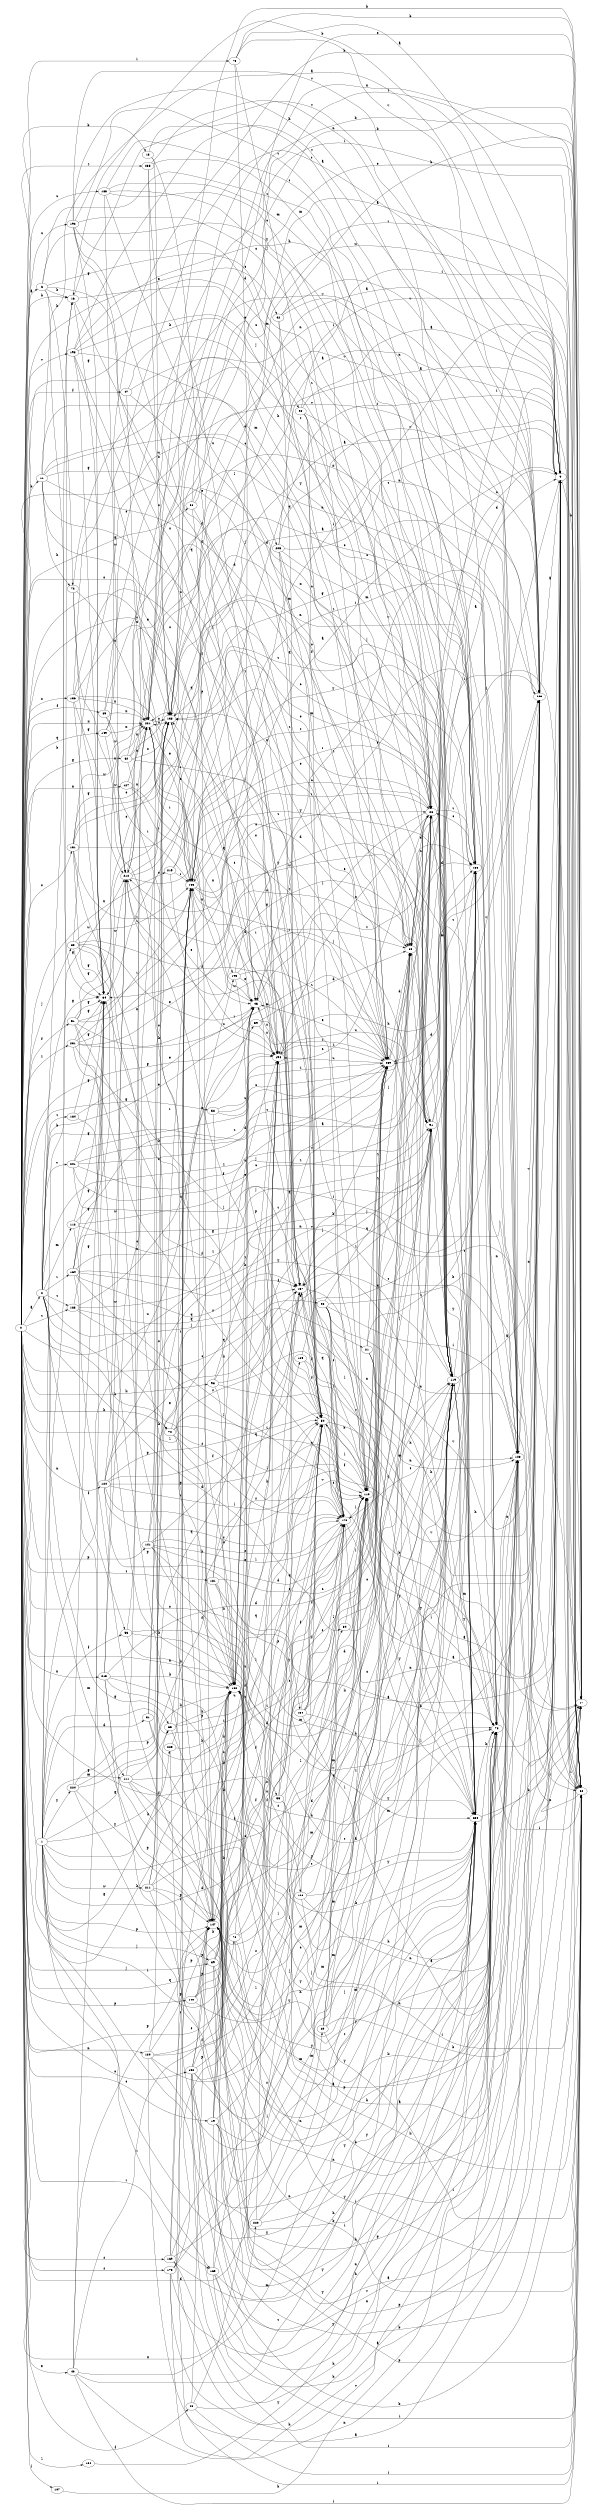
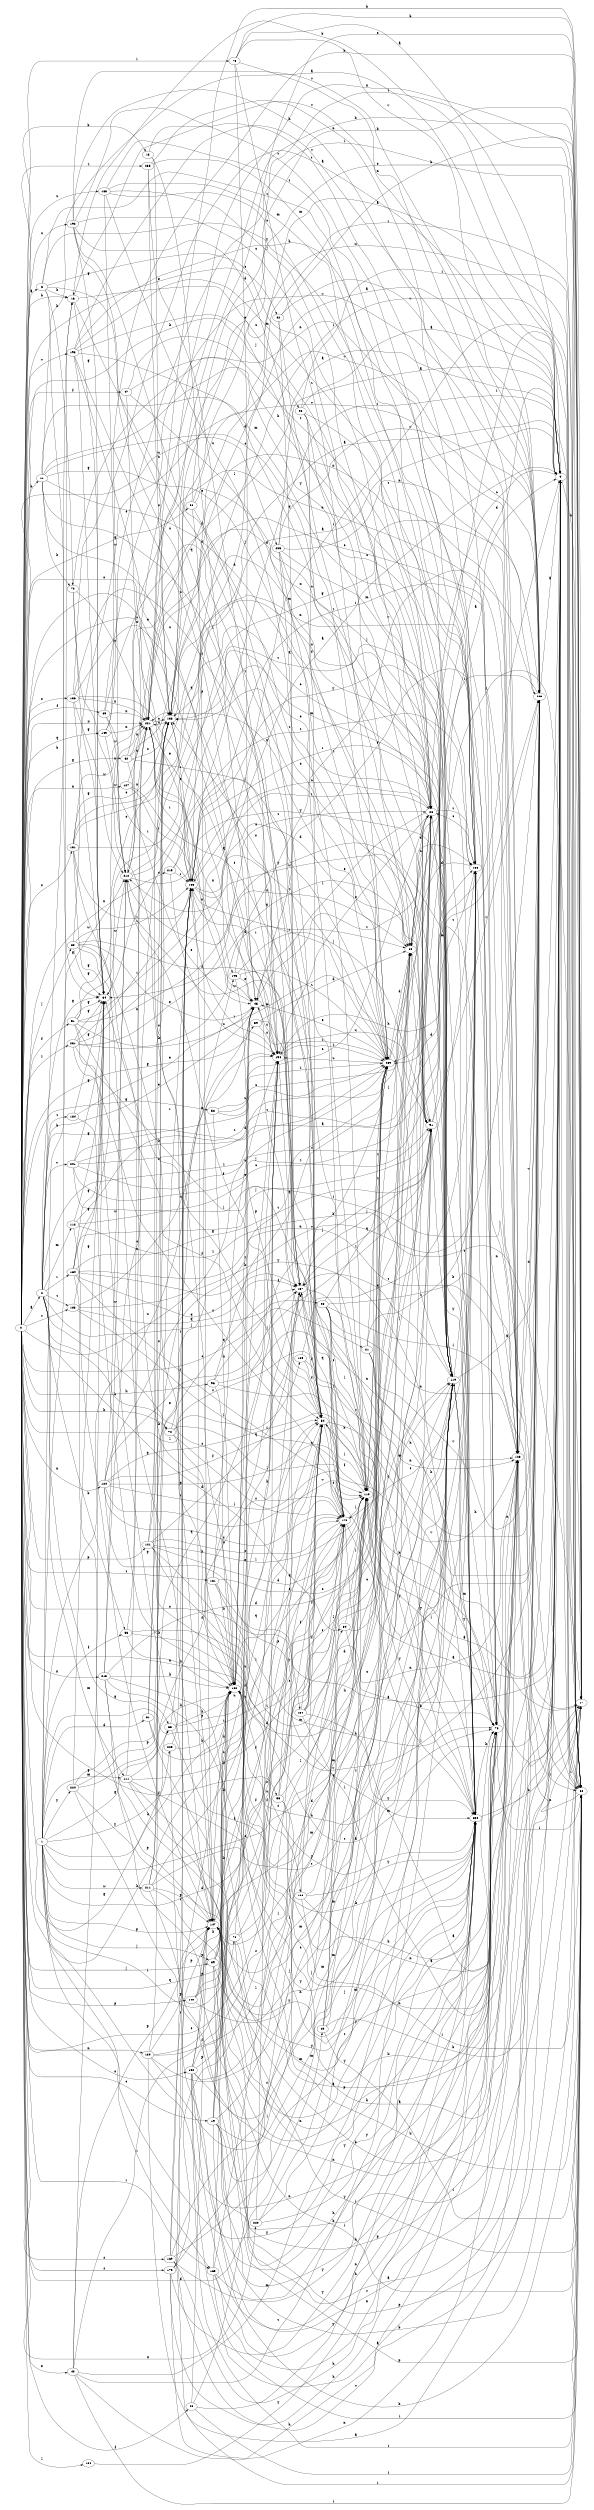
edge "42" -> "128": now "75" -> "128"
edge "2" -> "53": label "f" -> "b"
edge "34" -> "9": added, label "a"
node "107": removed
